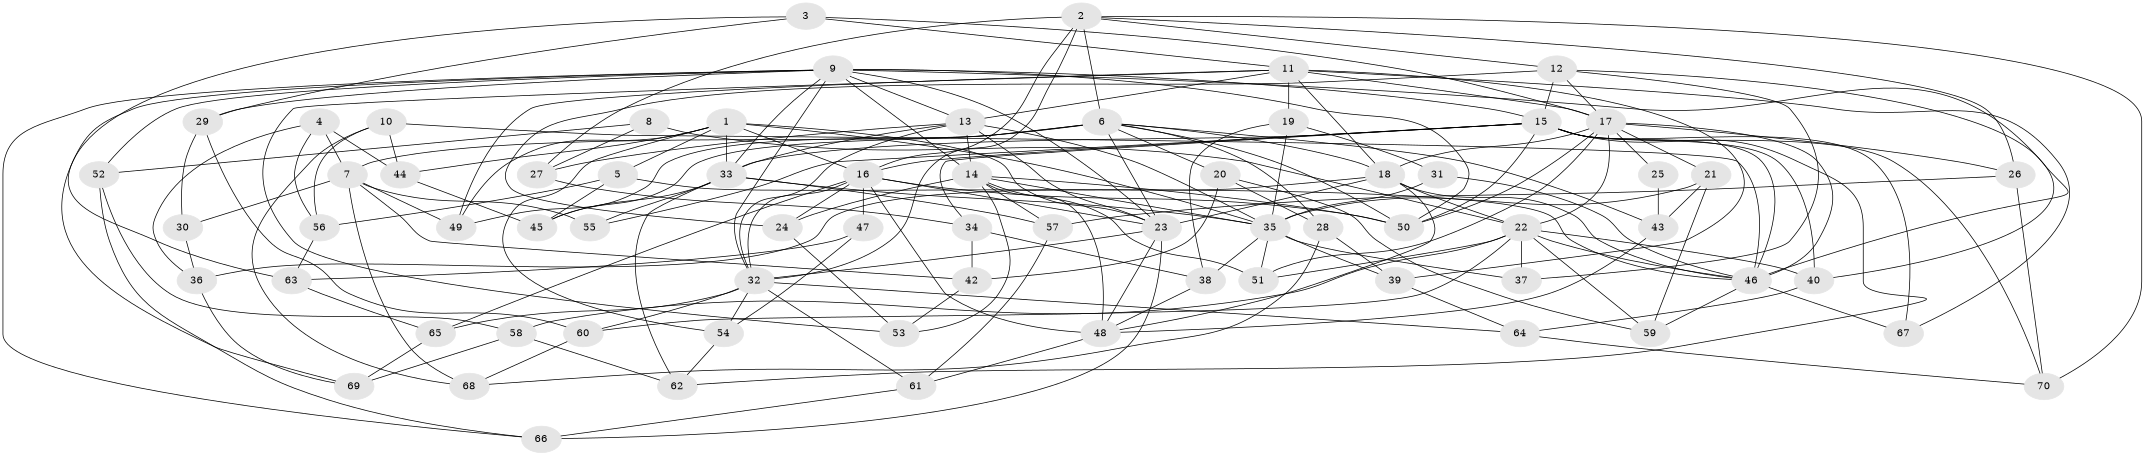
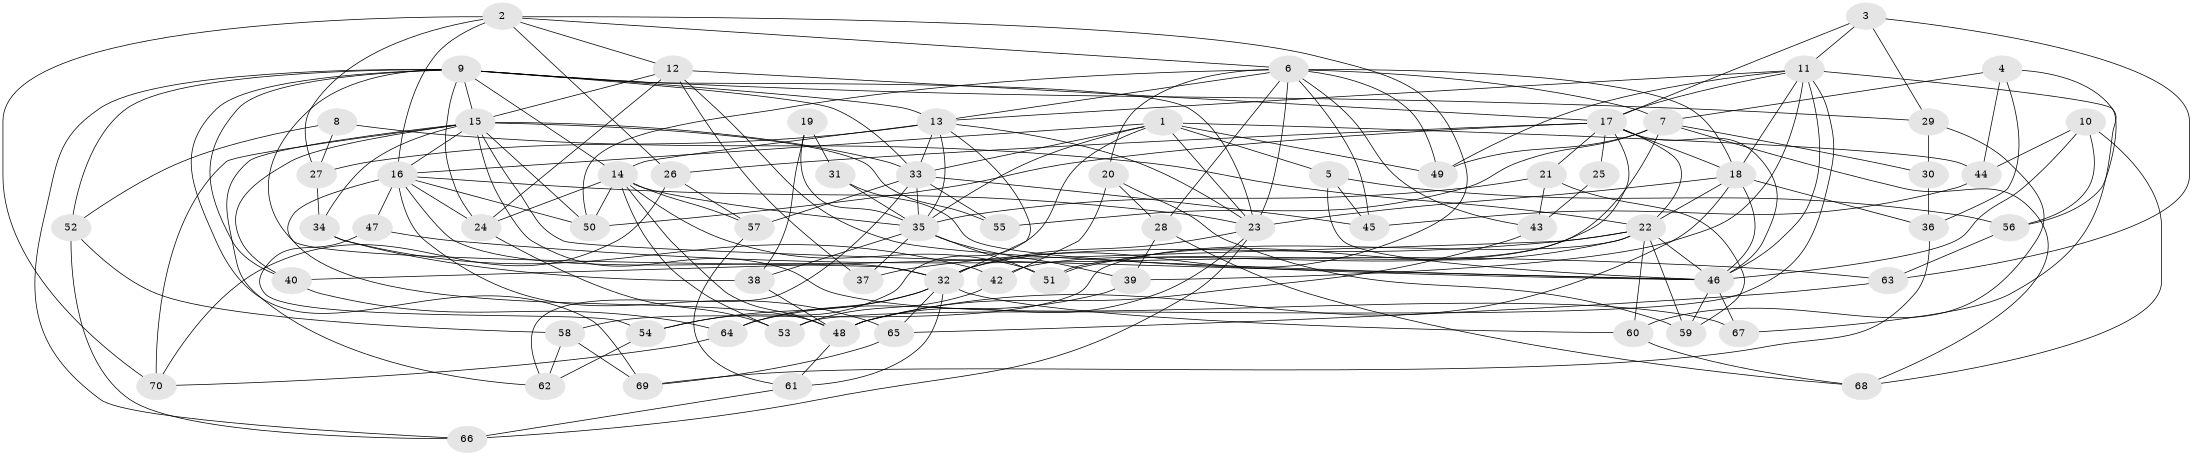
edge "6" -- "13": added
edge "9" -- "50": now "9" -- "24"
edge "11" -- "19": now "11" -- "46"
